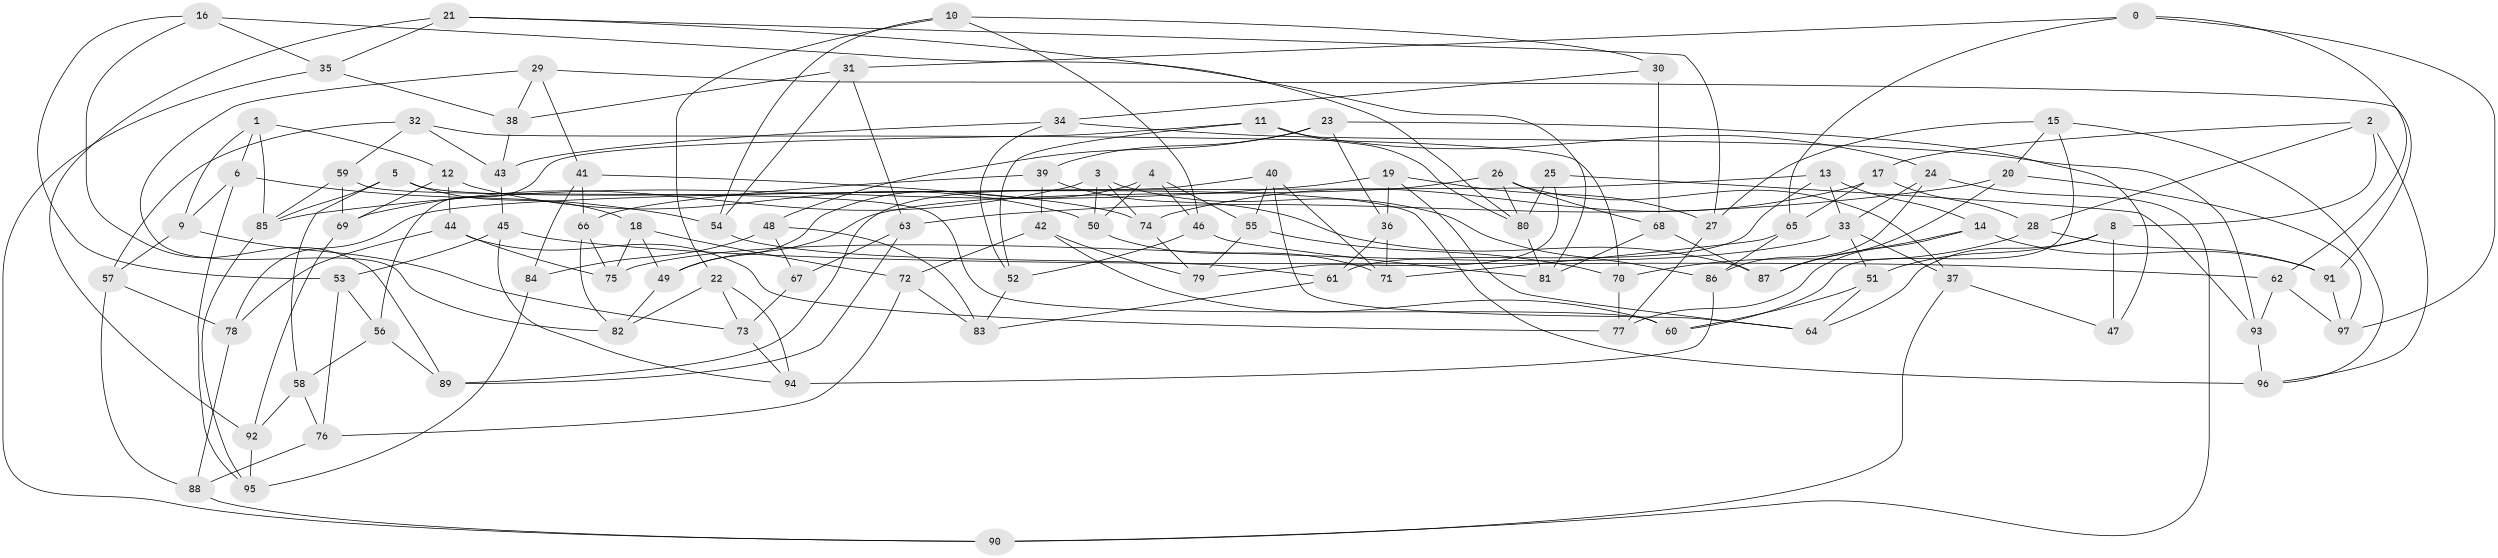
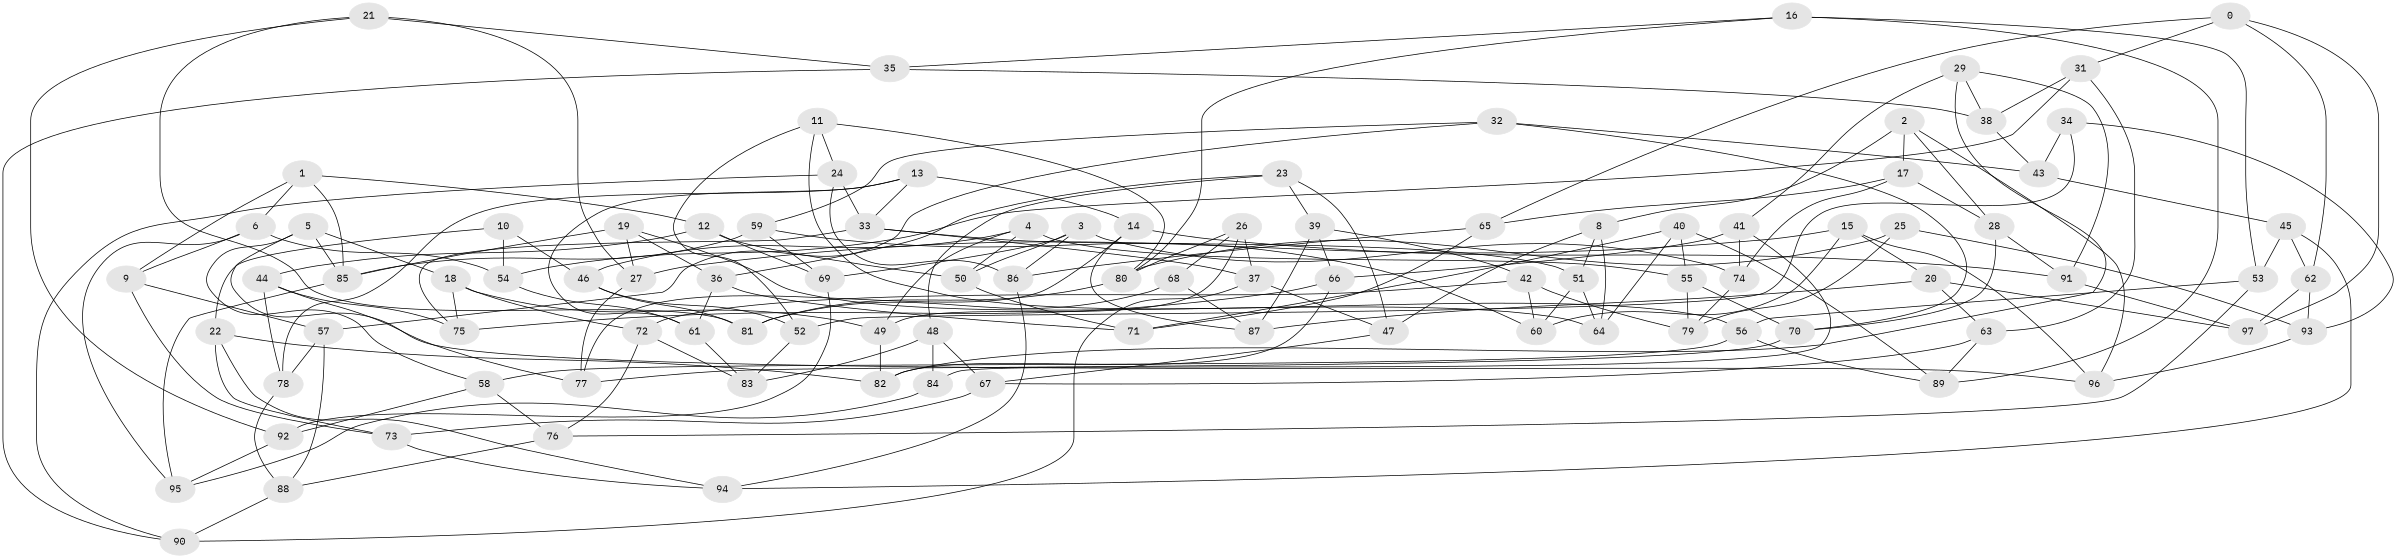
node "30": removed
edge "47" -- "67": added
